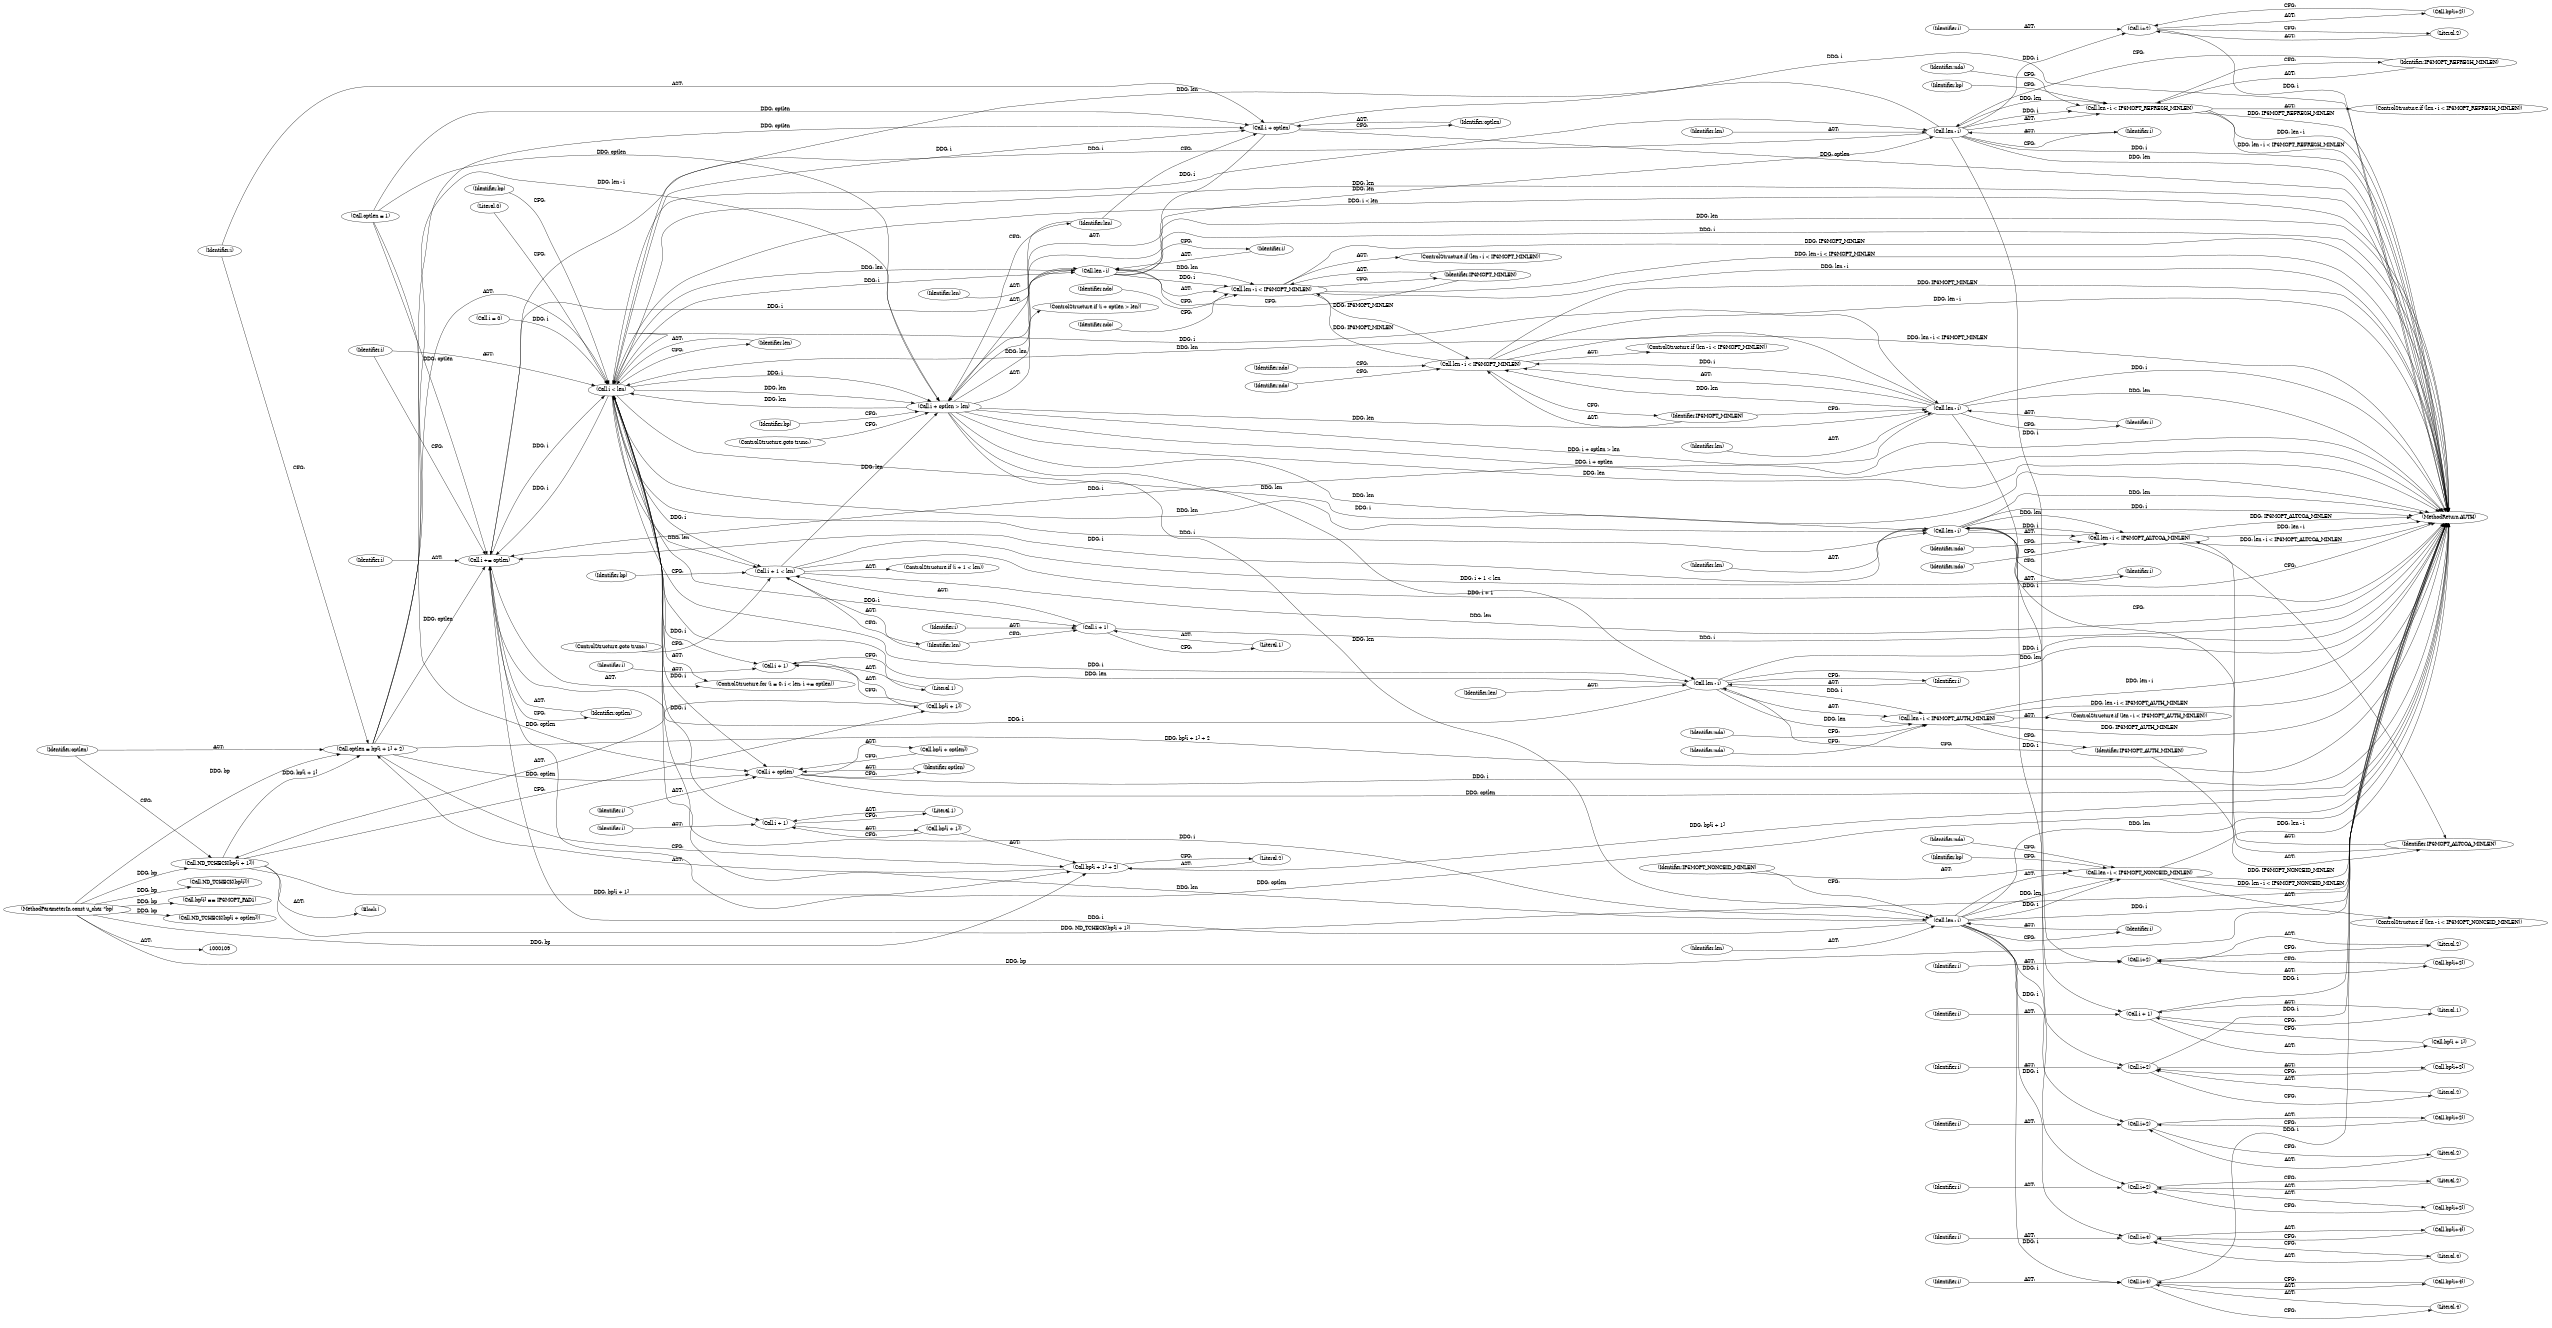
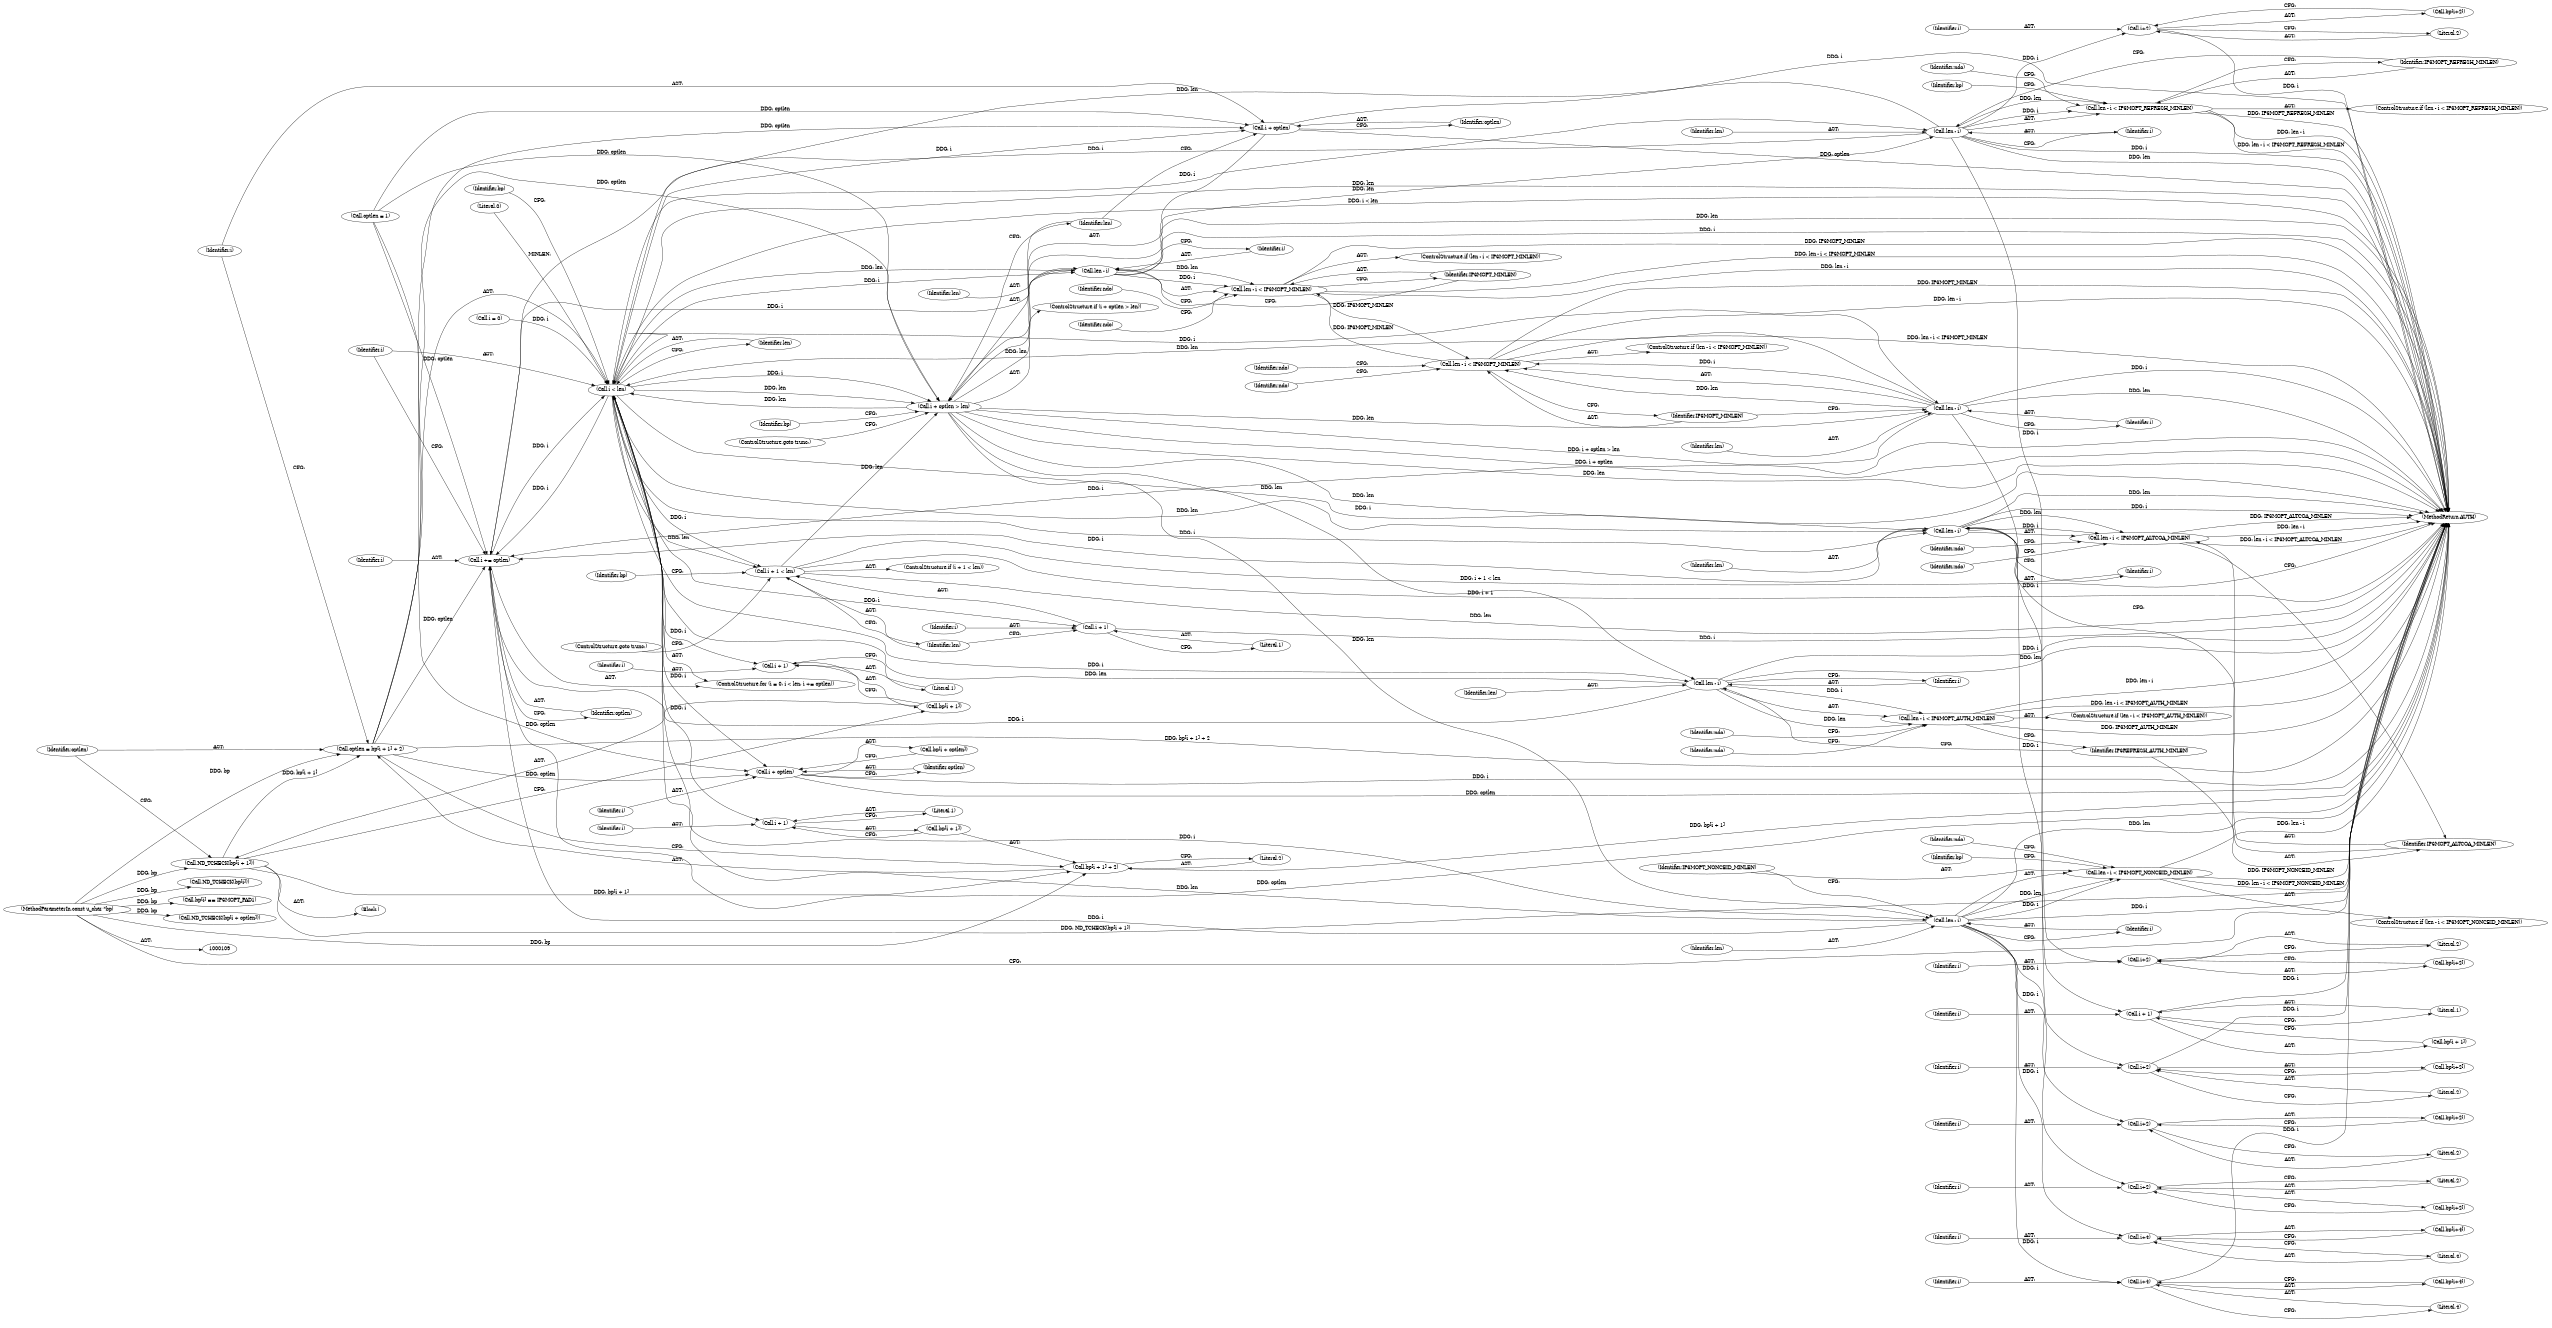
edge "(Call,optlen = bp[i + 1] + 2)" -> "(Call,i + optlen > len)": label "DDG: len - i" -> "DDG: optlen"
edge "(Literal,0)" -> "(Call,i < len)": label "CFG: " -> "MINLEN: "
node "(Identifier,IP6MOPT_AUTH_MINLEN)": label "(Identifier,IP6MOPT_AUTH_MINLEN)" -> "(Identifier,IP6REFRESH_AUTH_MINLEN)"
node "(Identifier,IP5MOPT_NONCEID_MINLEN)": label "(Identifier,IP5MOPT_NONCEID_MINLEN)" -> "(Identifier,IP6MOPT_NONCEID_MINLEN)"
edge "(MethodParameterIn,const u_char *bp)" -> "(MethodReturn,AUTH)": label "DDG: bp" -> "CFG: "
